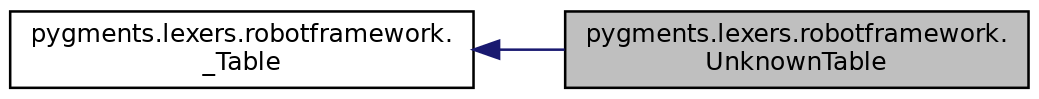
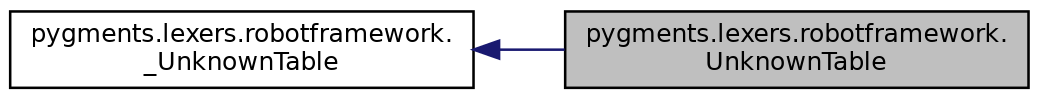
node "pygments.lexers.robotframework. _Table": label "pygments.lexers.robotframework. _Table" -> "pygments.lexers.robotframework. _UnknownTable"
